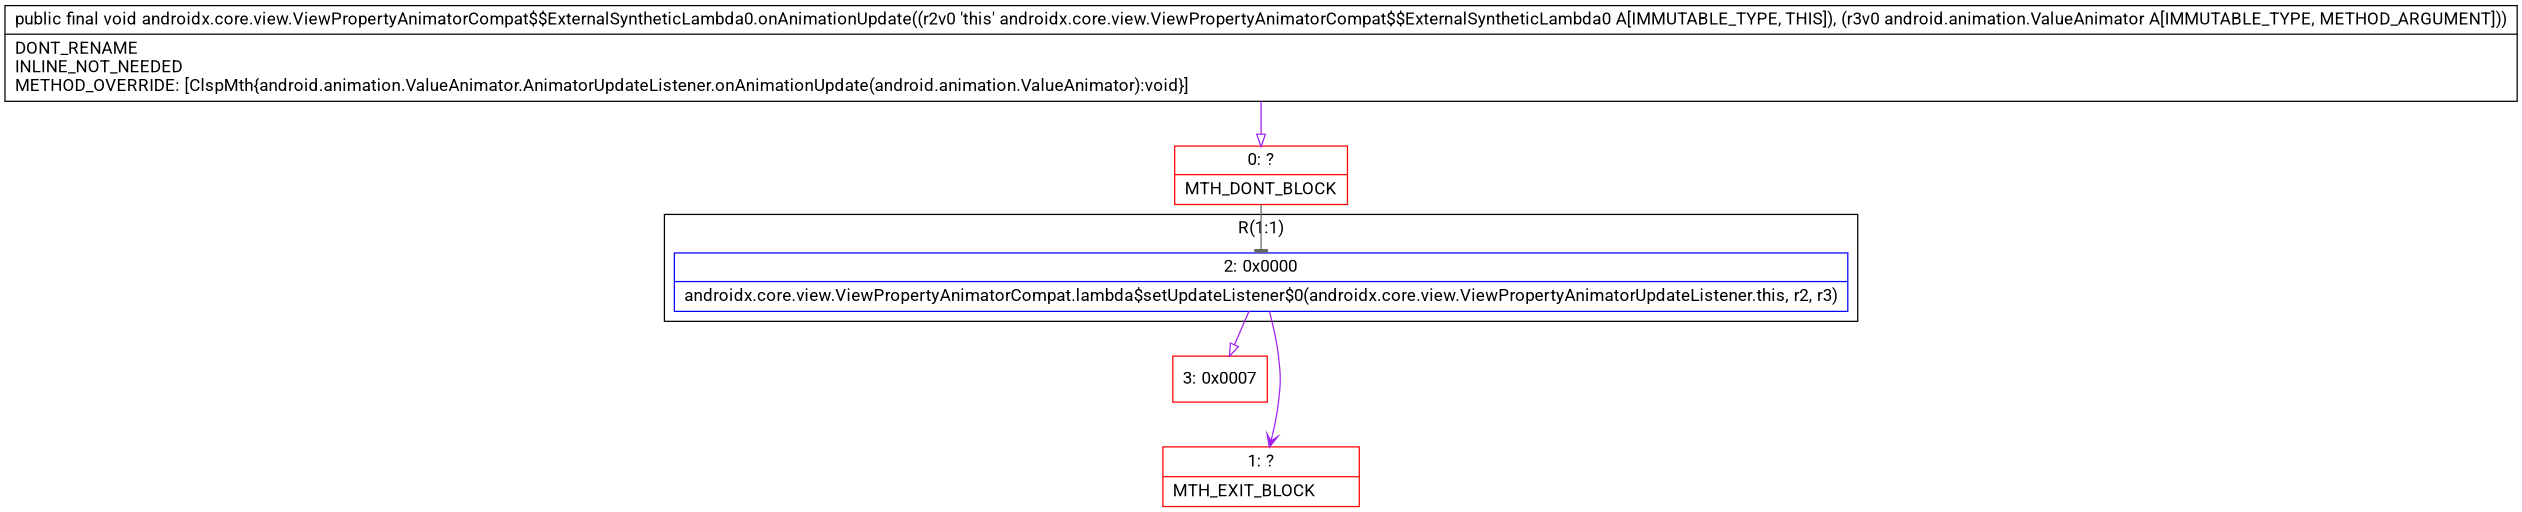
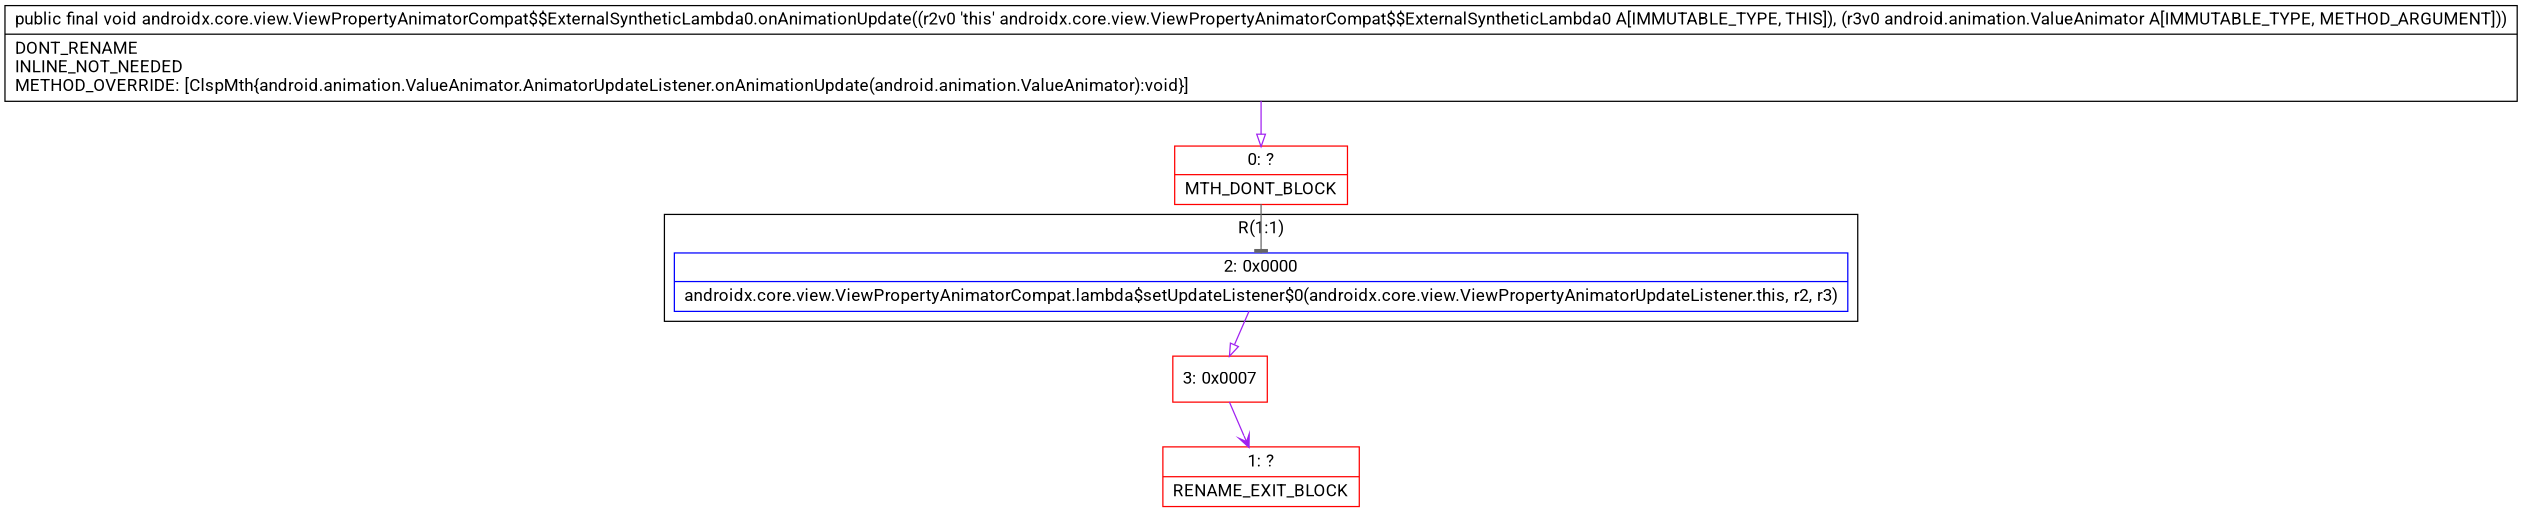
edge "2: 0x0000" -> "1: ?": now "3: 0x0007" -> "1: ?"
node "1: ?": text "MTH_EXIT_BLOCK" -> "RENAME_EXIT_BLOCK"
